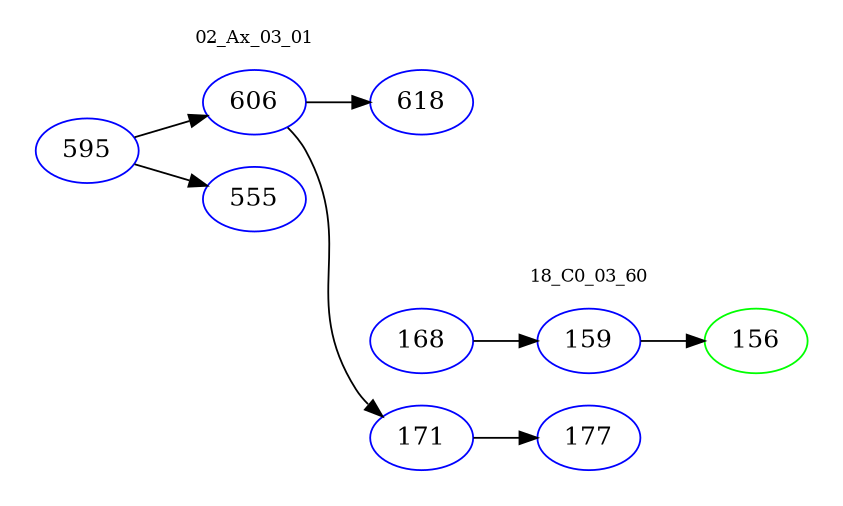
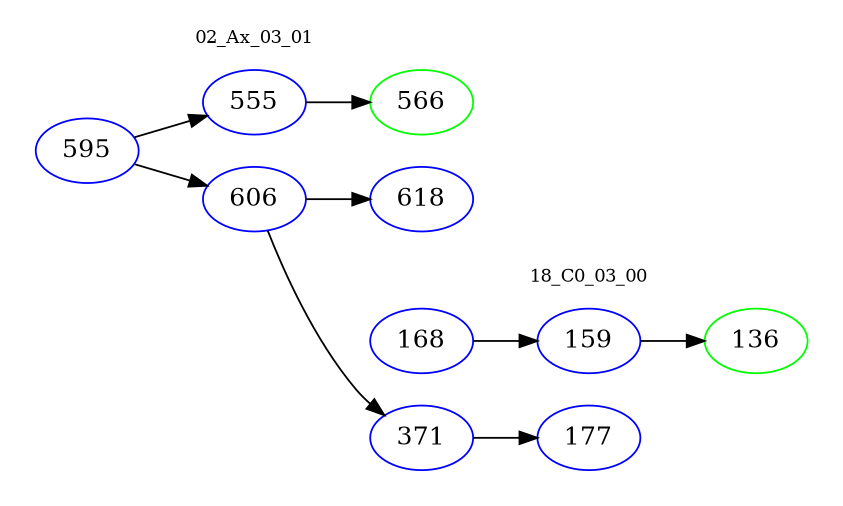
node "566": added
cluster "18_C0_03_60": label "18_C0_03_60" -> "18_C0_03_00"
node "156": label "156" -> "136"
node "171": label "171" -> "371"
